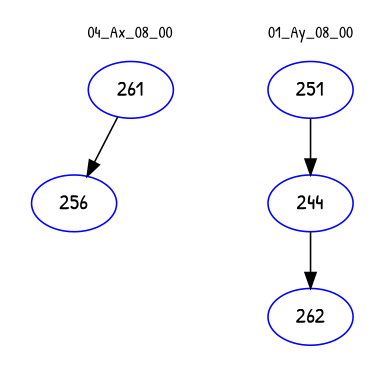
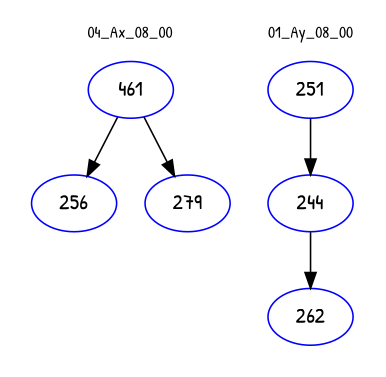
node "261": label "261" -> "461"
node "279": added
